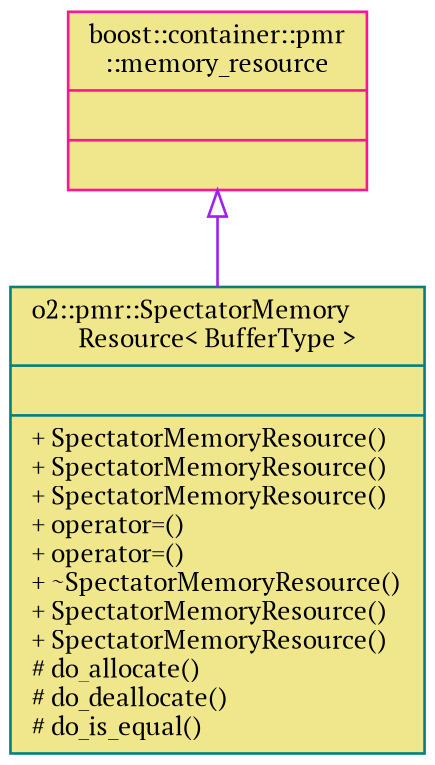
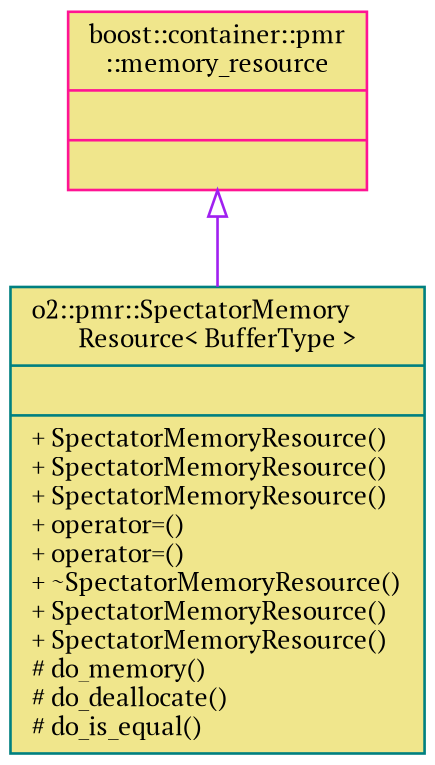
node "o2::pmr::SpectatorMemory": text "# do_allocate()" -> "# do_memory()"
